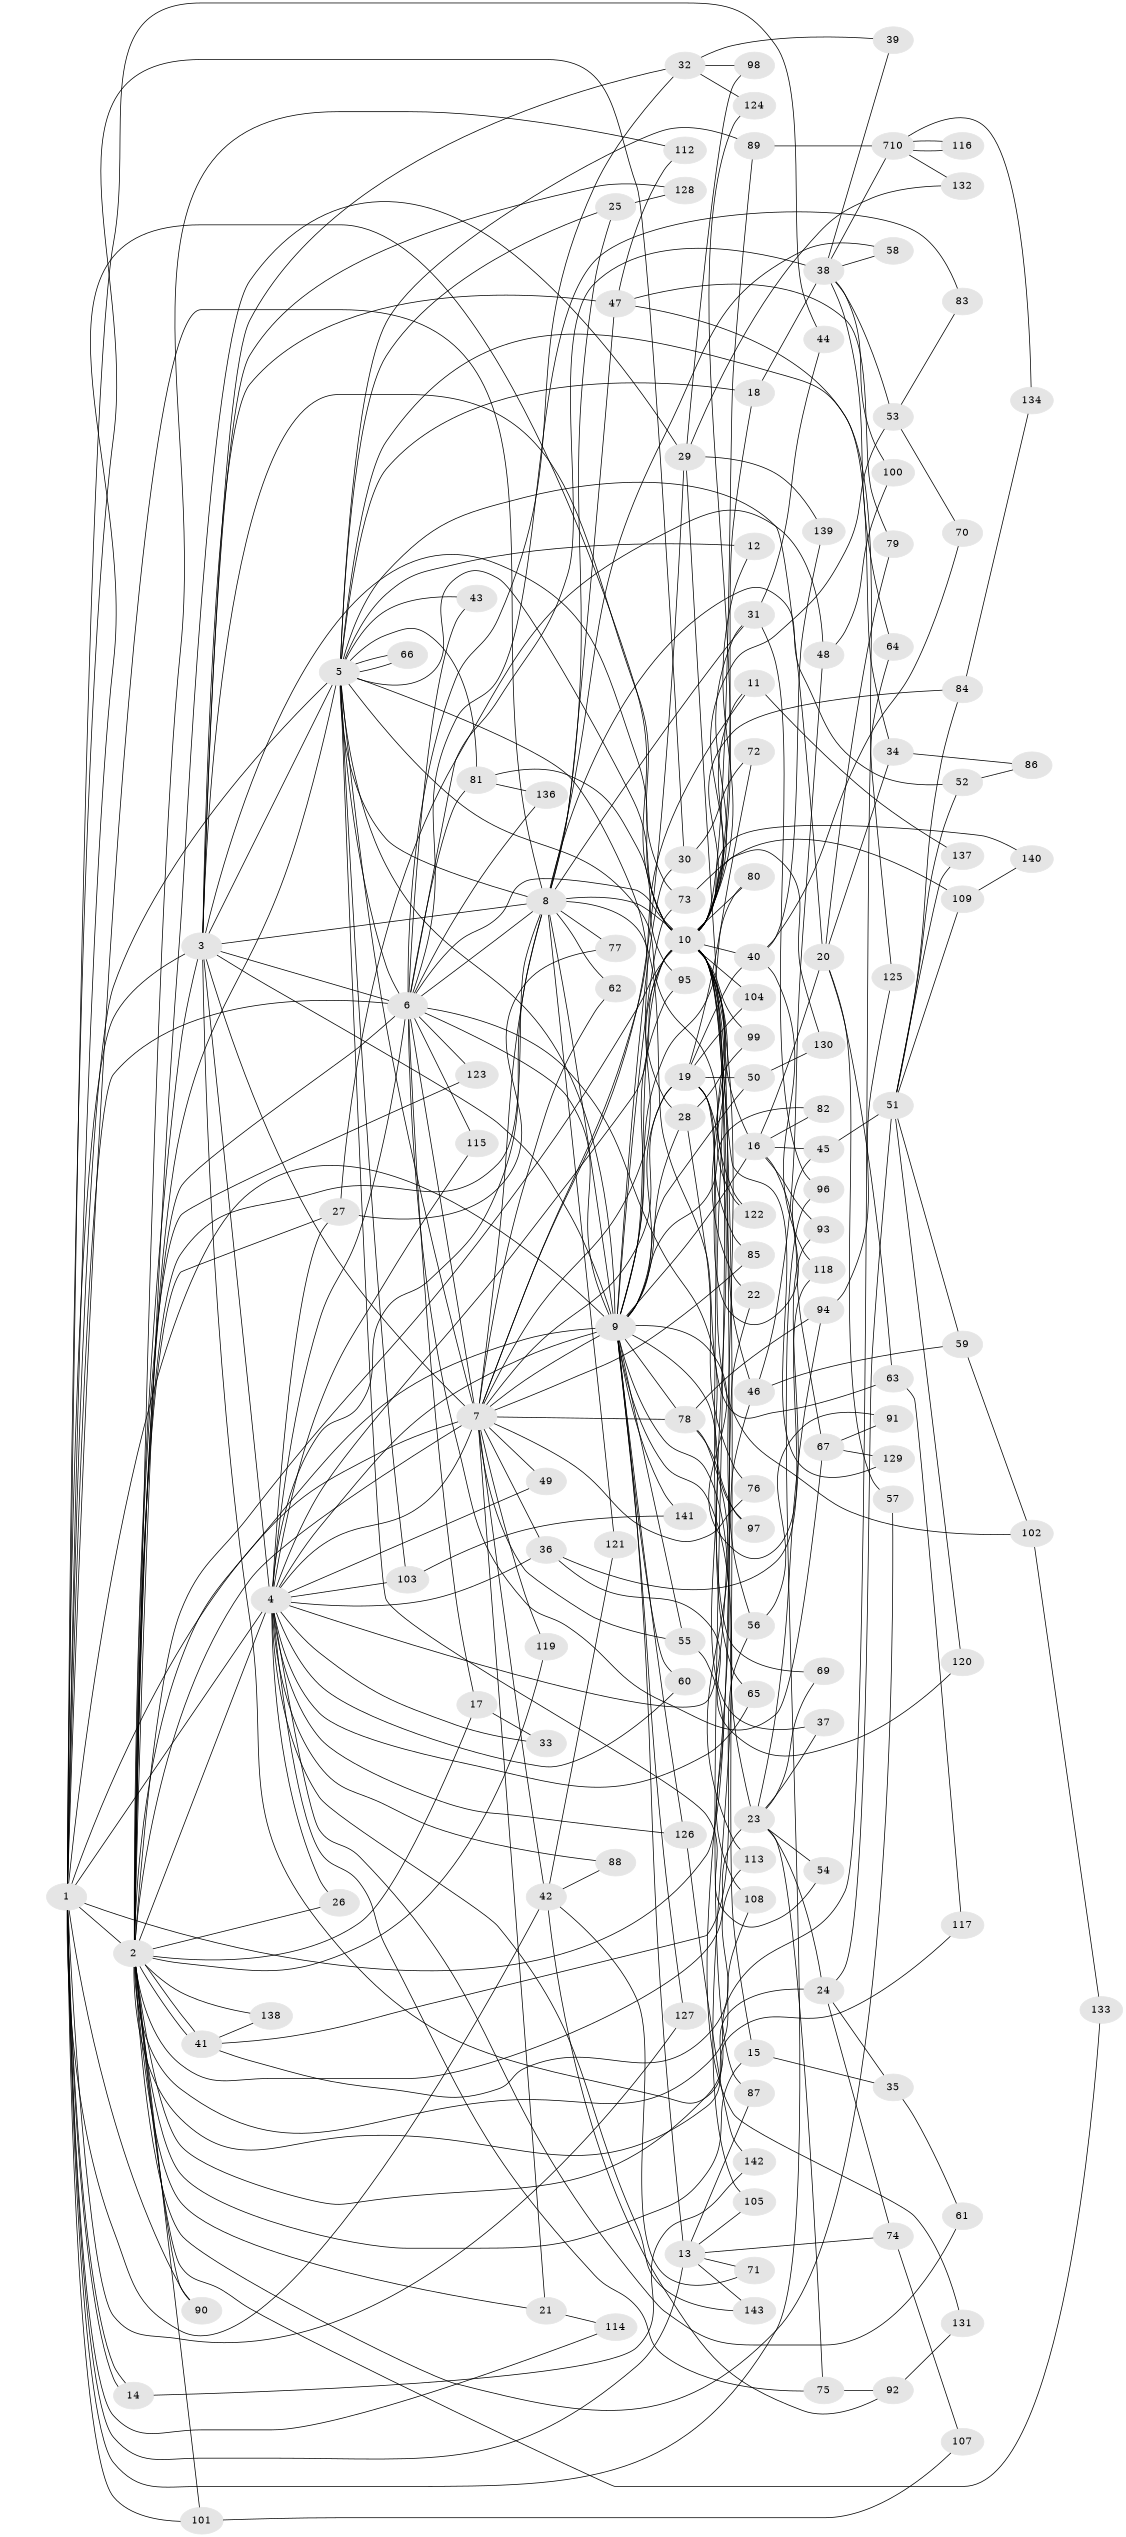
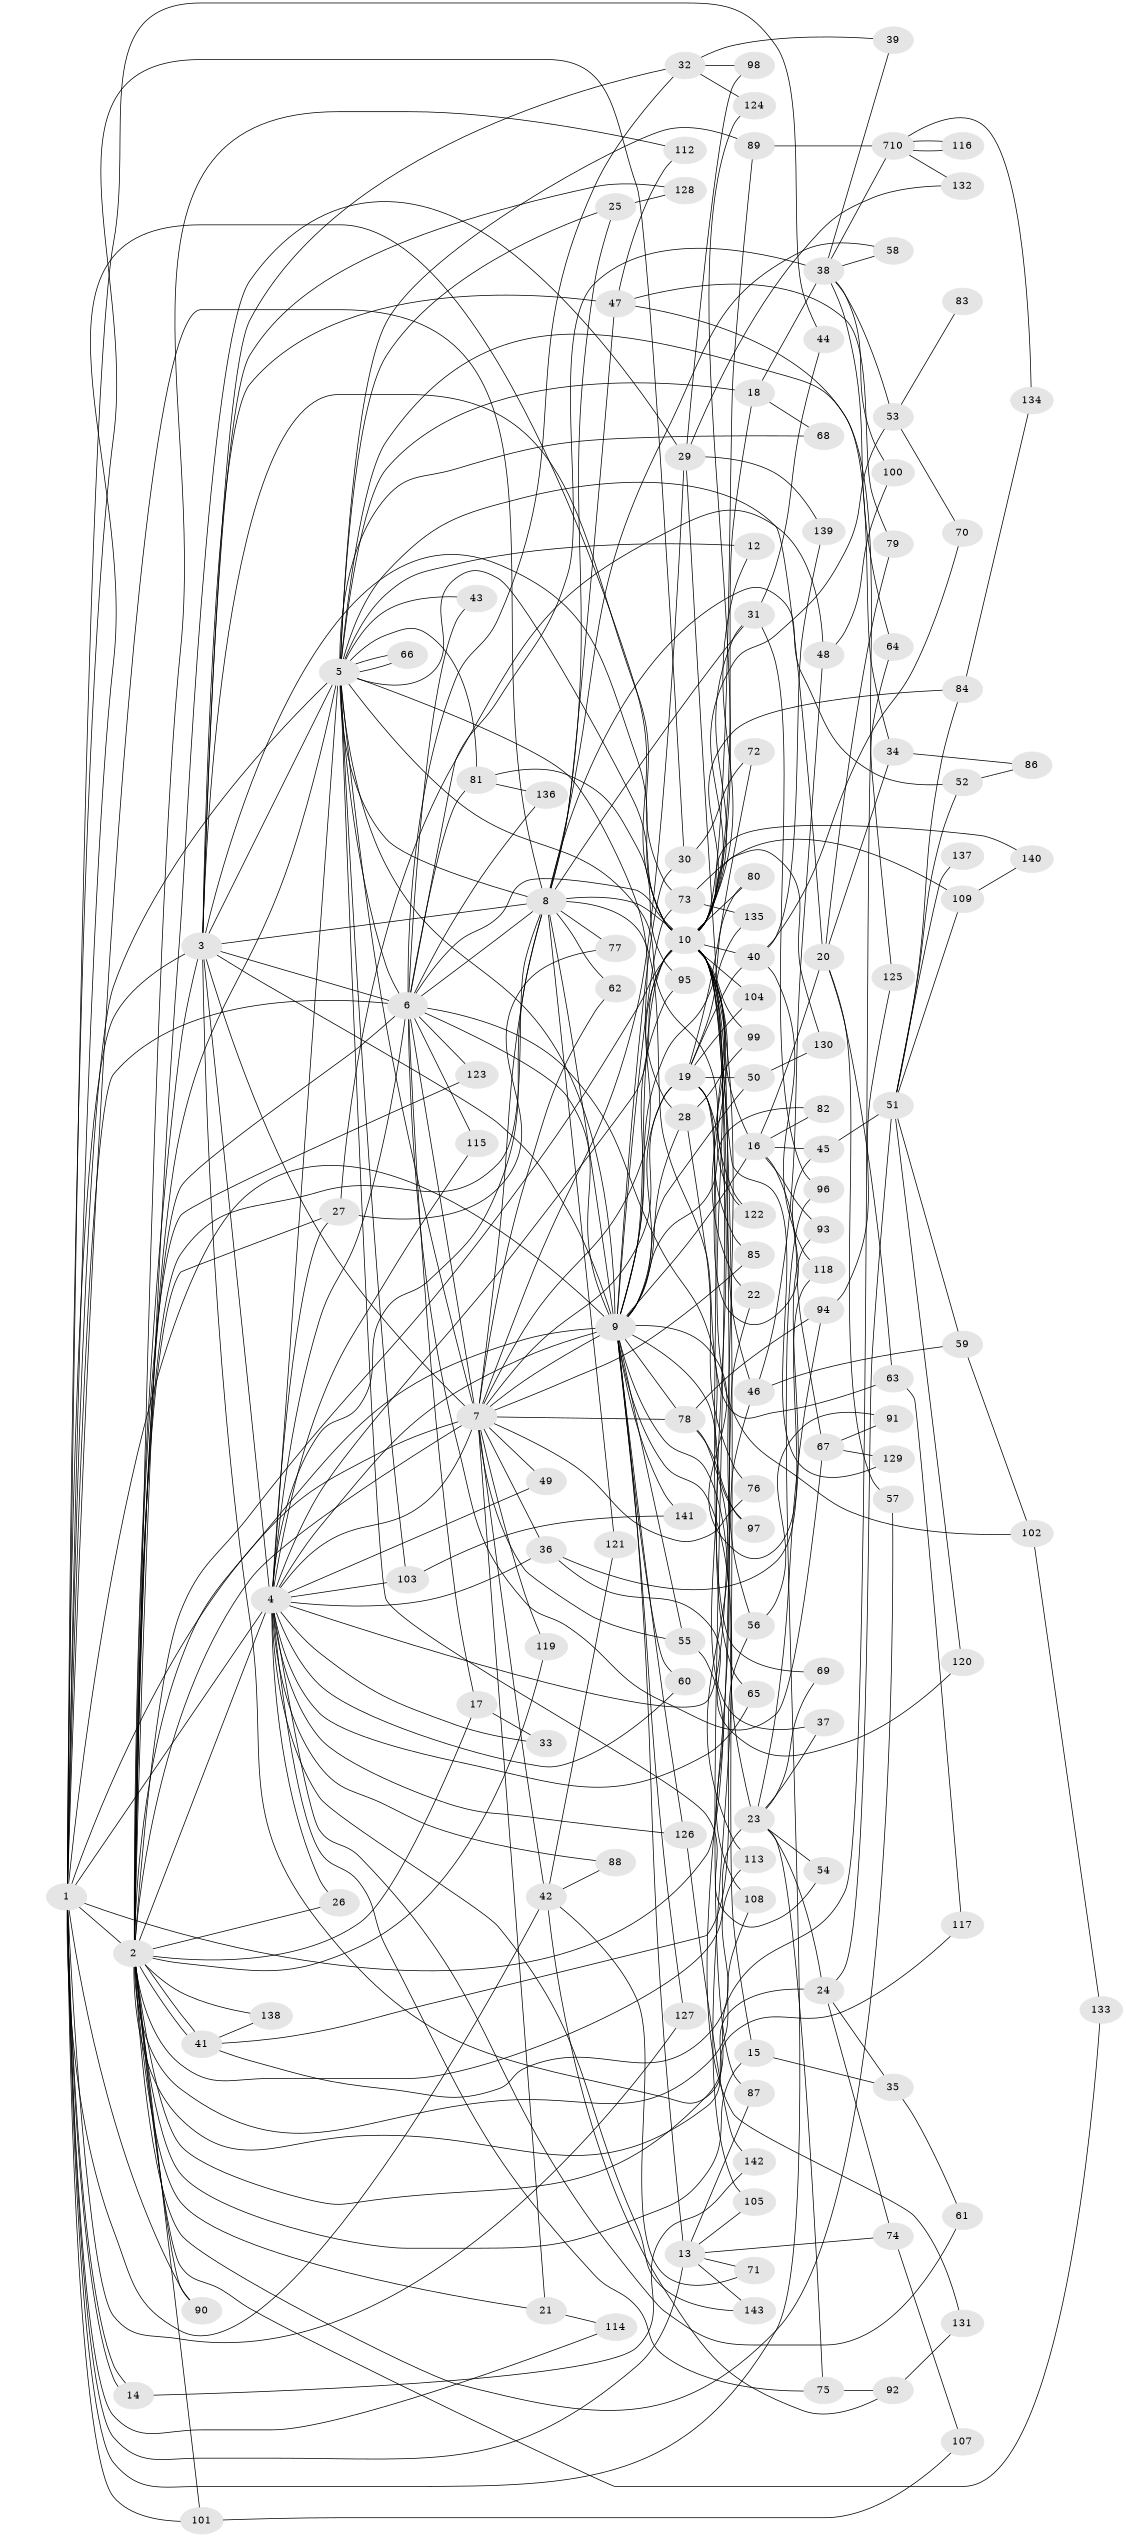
edge "83" -- "6": removed
node "68": added
node "11": removed
node "135": added
edge "5" -- "4": added
